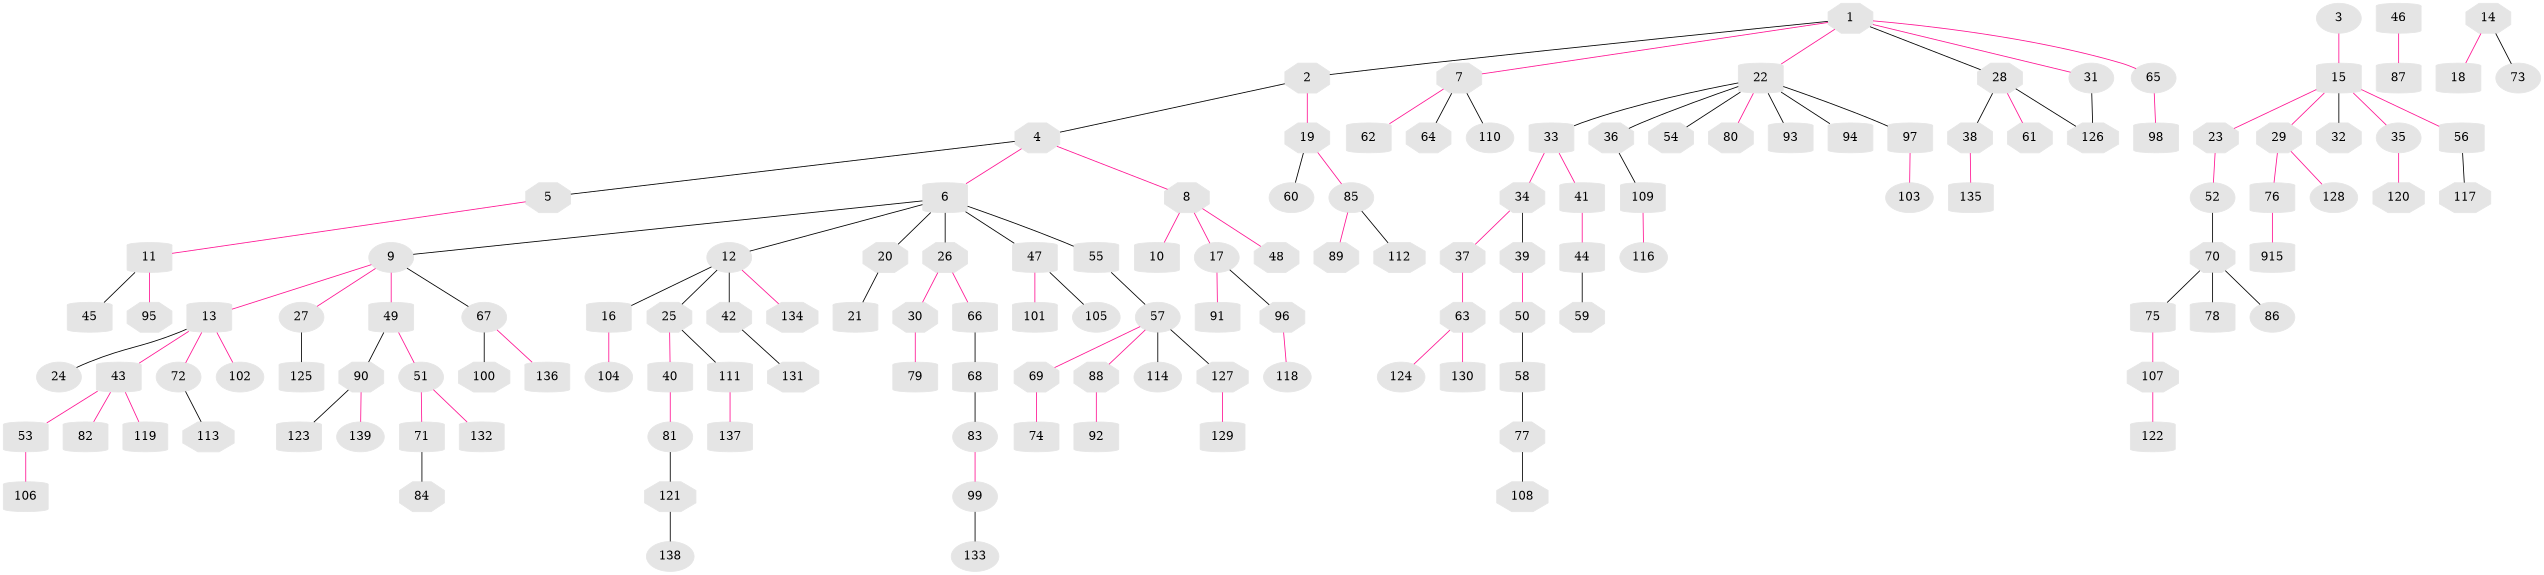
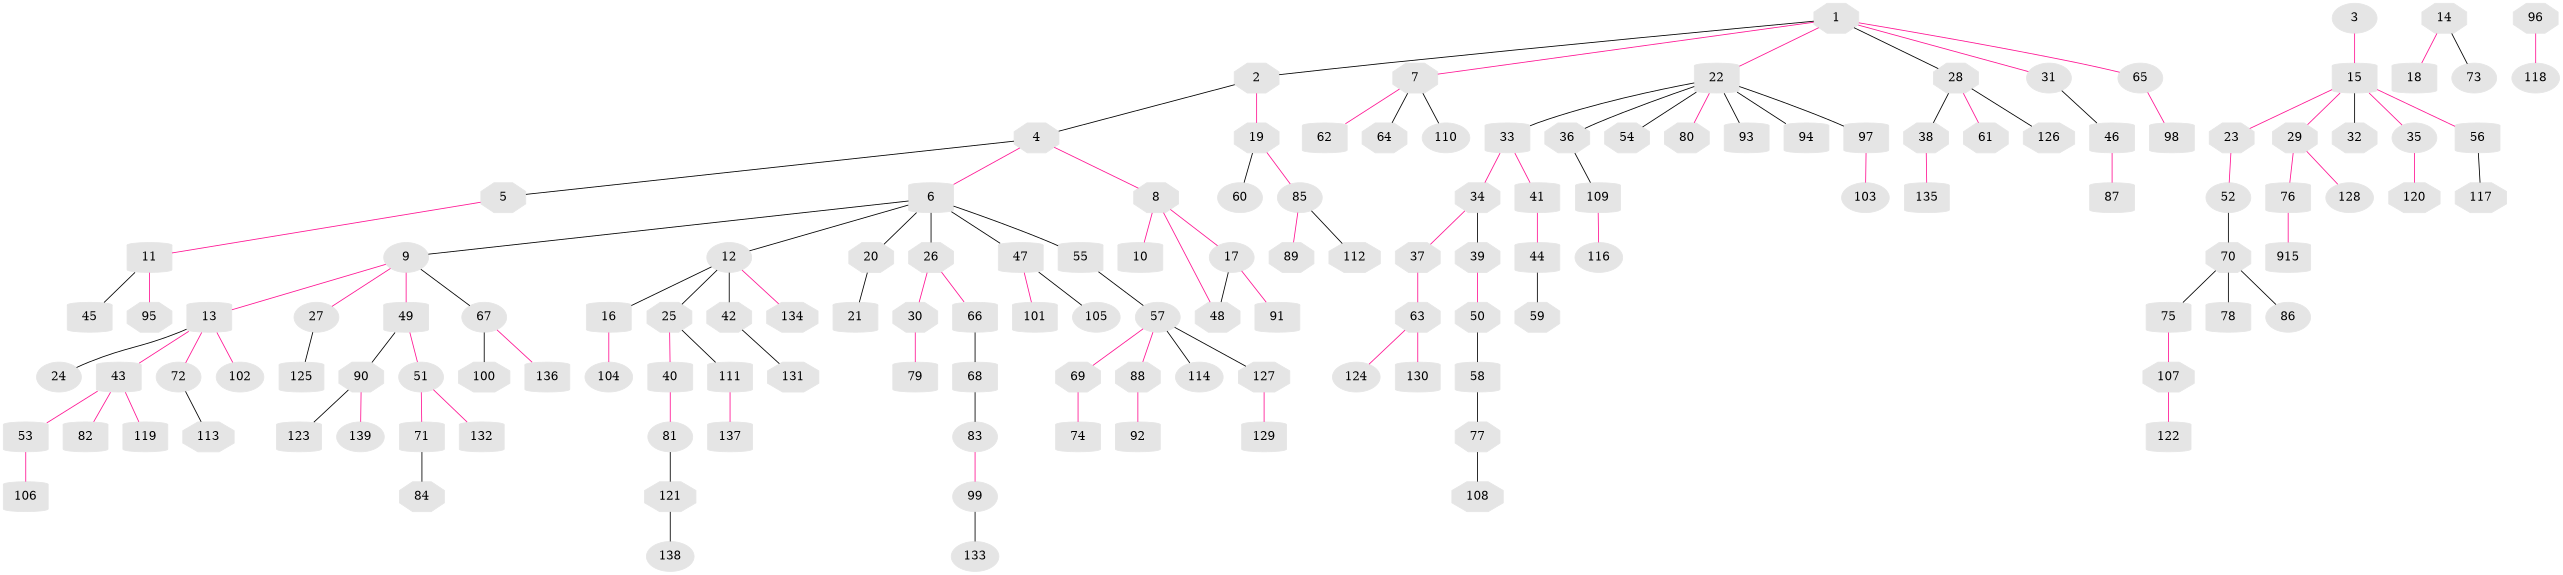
edge "31" -- "126": now "31" -- "46"
edge "17" -- "96": now "17" -- "48"
